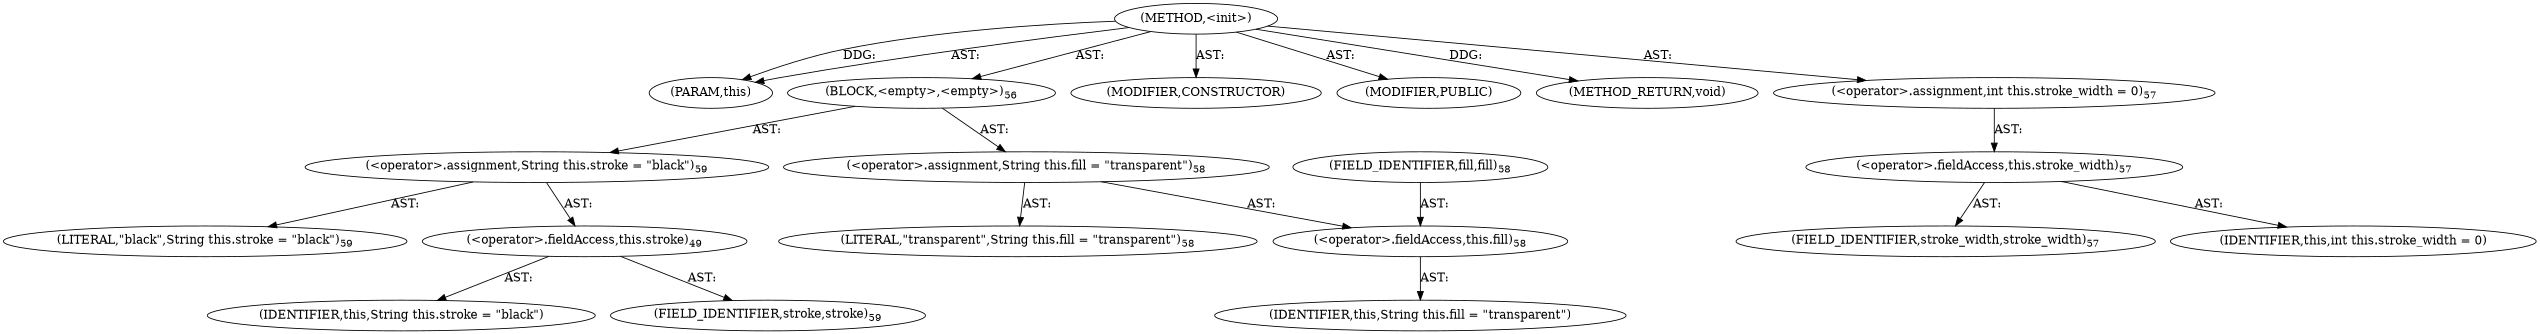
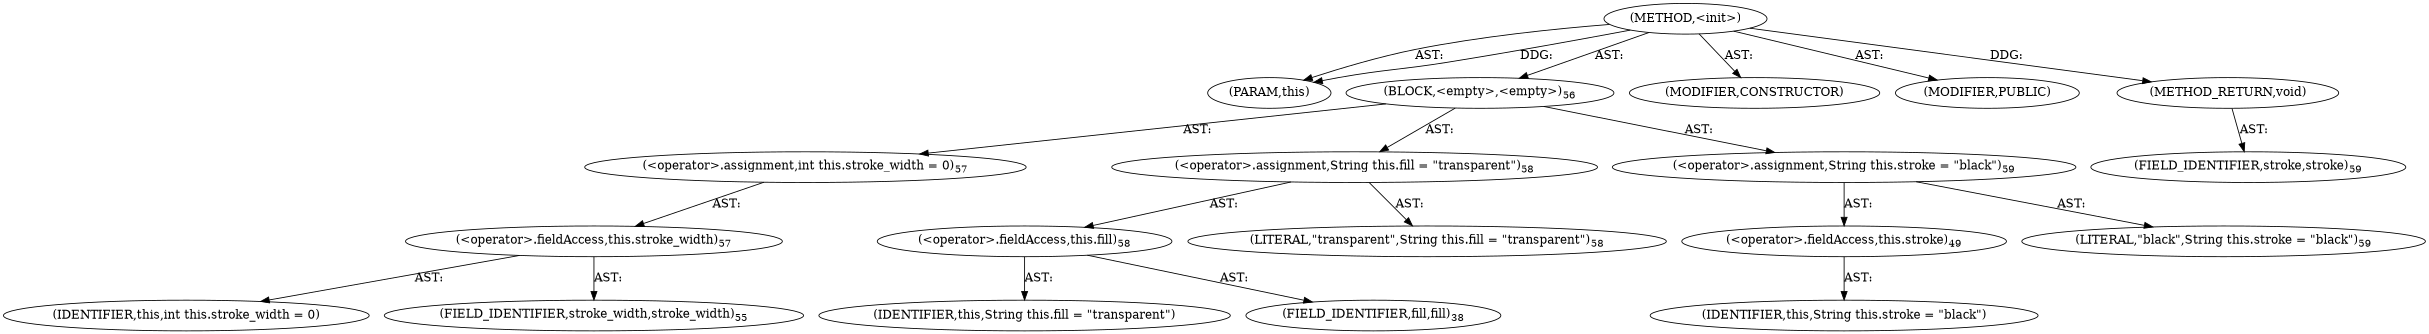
edge "(METHOD,<init>)" -> "(<operator>.assignment,int this.stroke_width = 0)": now "(BLOCK,<empty>,<empty>)" -> "(<operator>.assignment,int this.stroke_width = 0)"
node "(FIELD_IDENTIFIER,fill,fill)": text "58" -> "38"
edge "(FIELD_IDENTIFIER,fill,fill)" -> "(<operator>.fieldAccess,this.fill)": reversed
node "(FIELD_IDENTIFIER,stroke_width,stroke_width)": text "57" -> "55"
edge "(<operator>.fieldAccess,this.stroke)" -> "(FIELD_IDENTIFIER,stroke,stroke)": now "(METHOD_RETURN,void)" -> "(FIELD_IDENTIFIER,stroke,stroke)"
